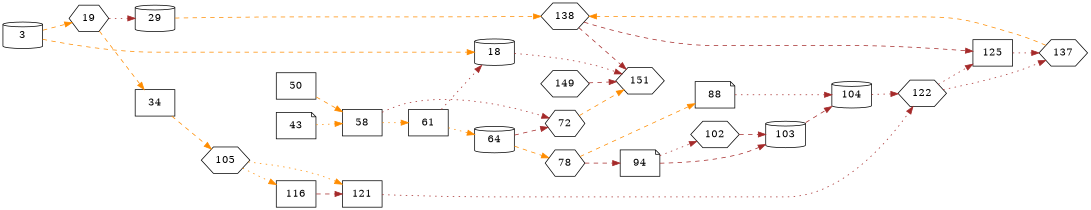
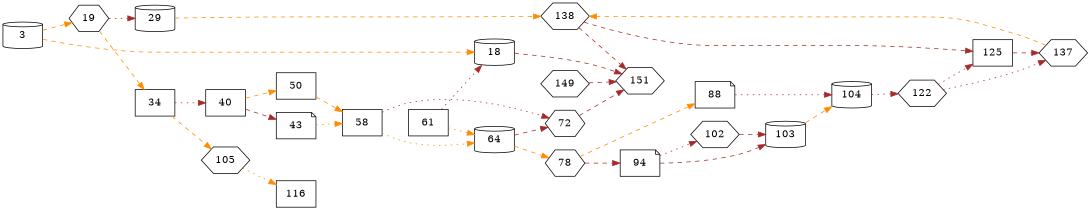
edge "125" -> "137": style dotted -> dashed
edge "18" -> "151": style dotted -> dashed
node "40": added
edge "72" -> "151": color darkorange -> brown
edge "103" -> "104": color brown -> darkorange
edge "58" -> "61": now "58" -> "64"
node "121": removed
